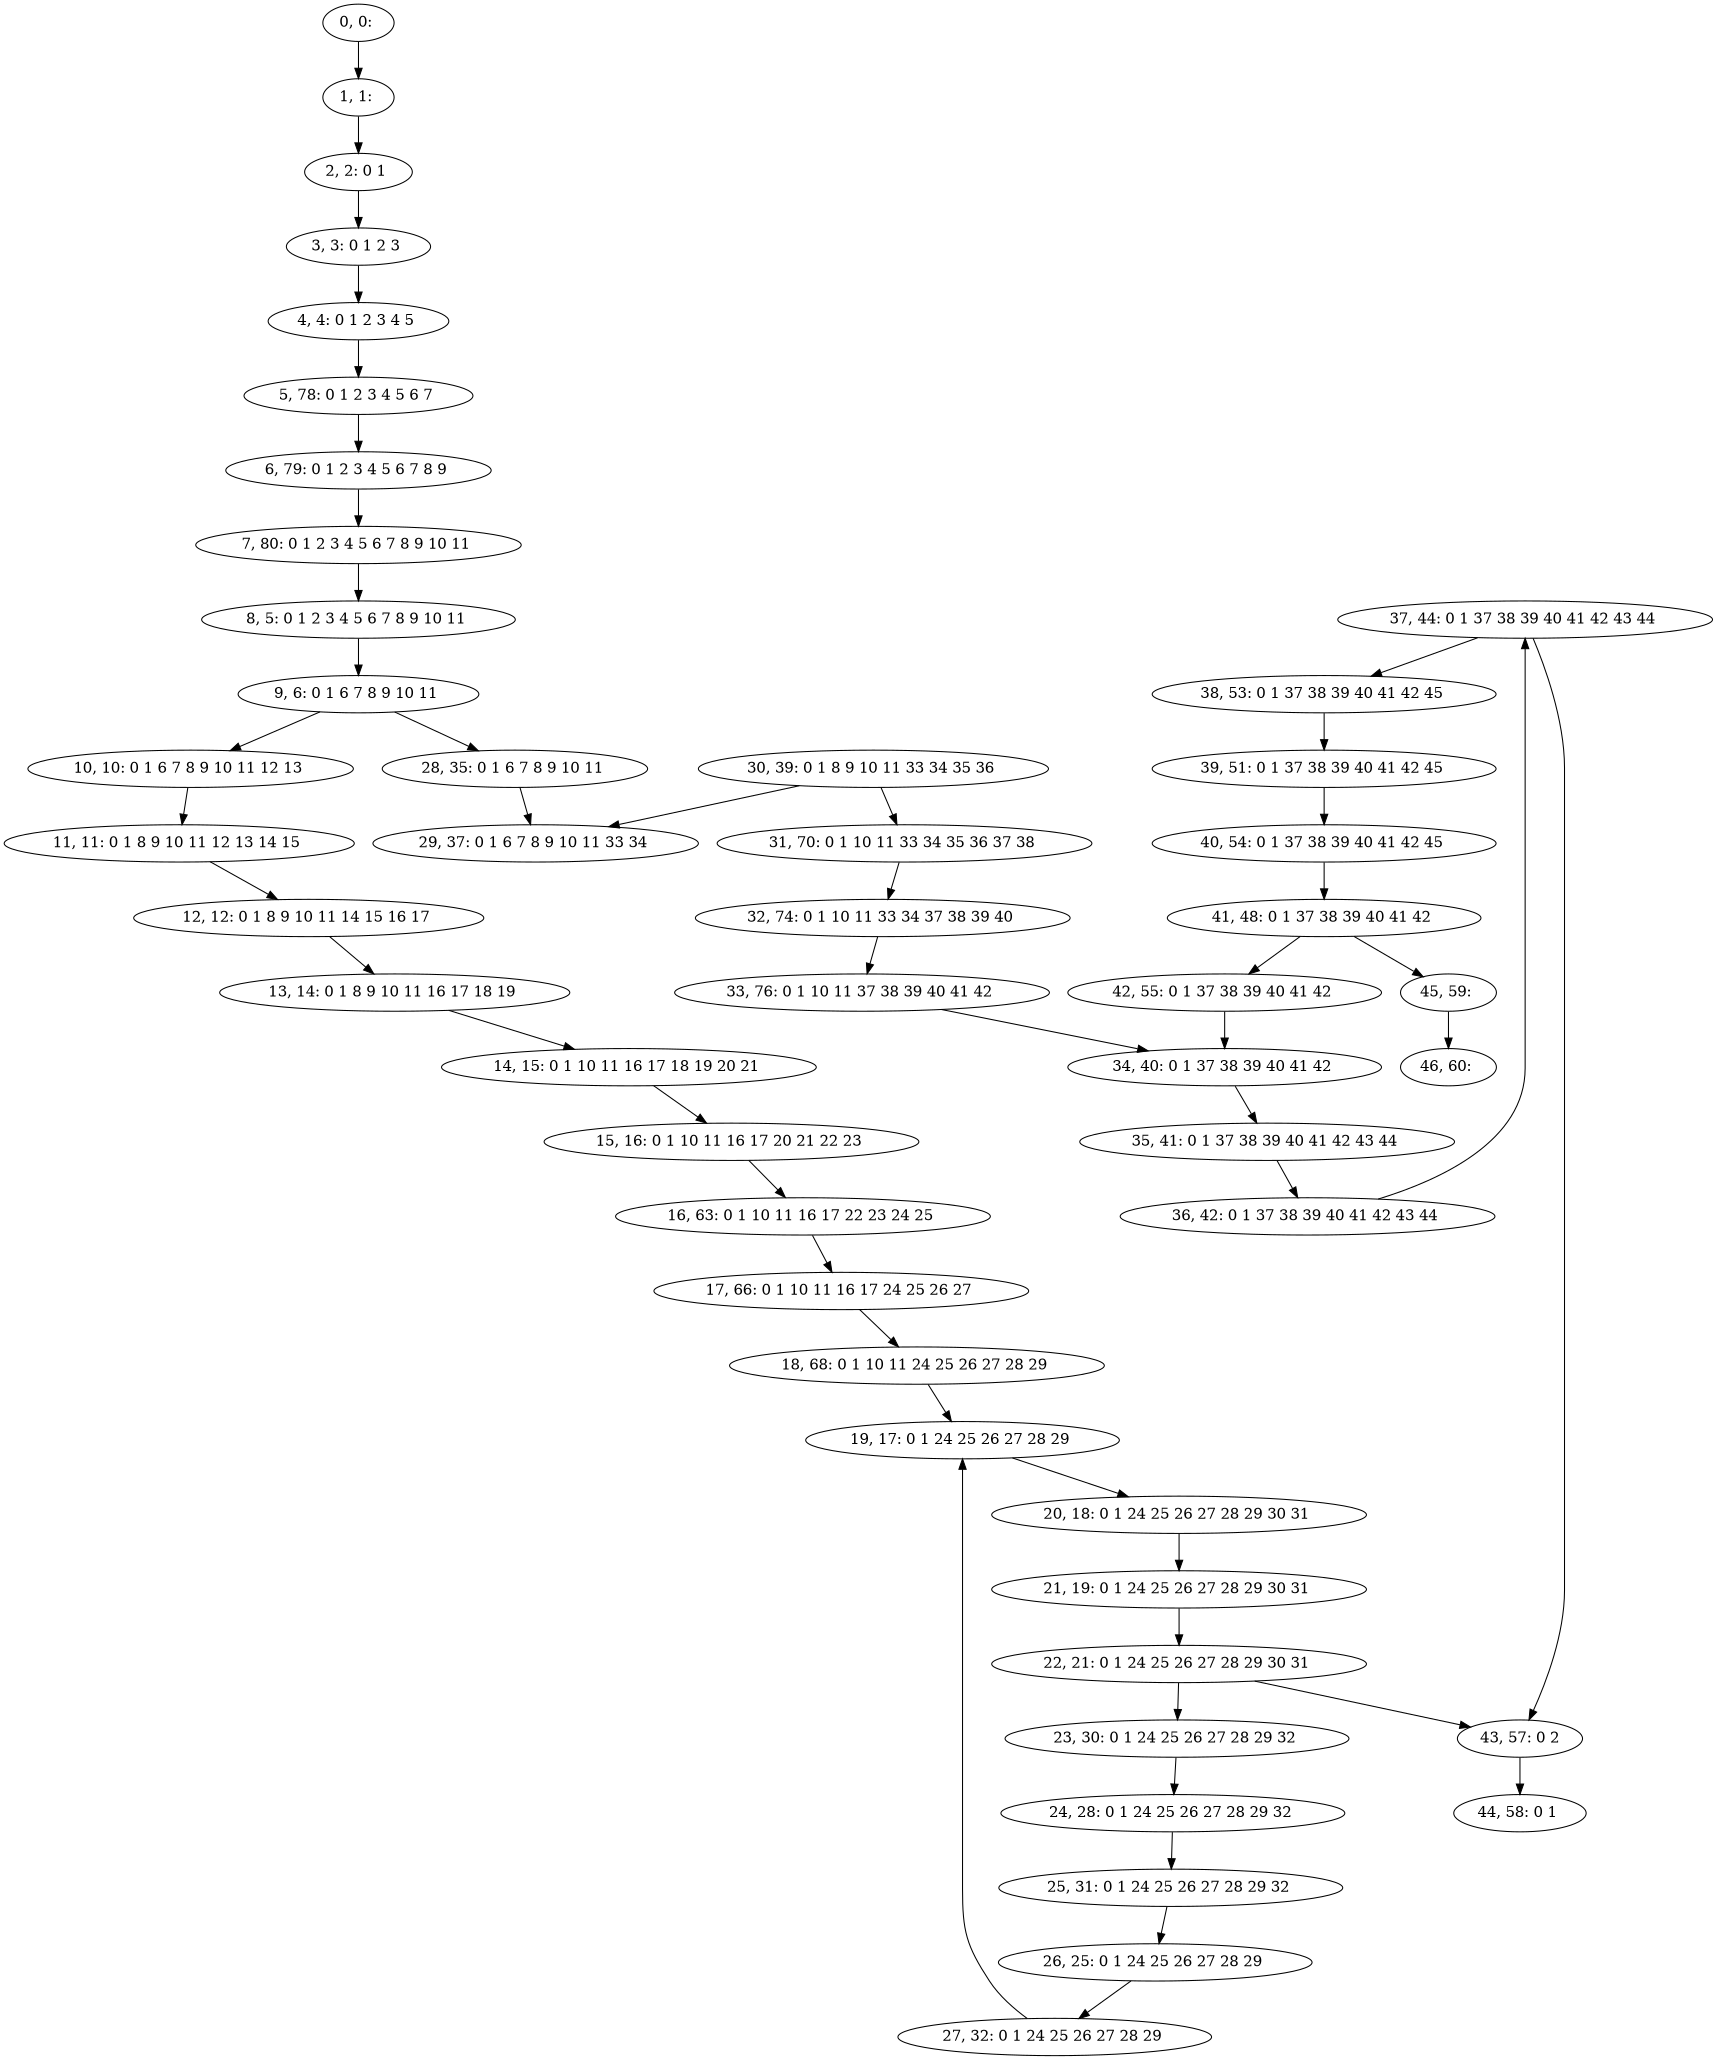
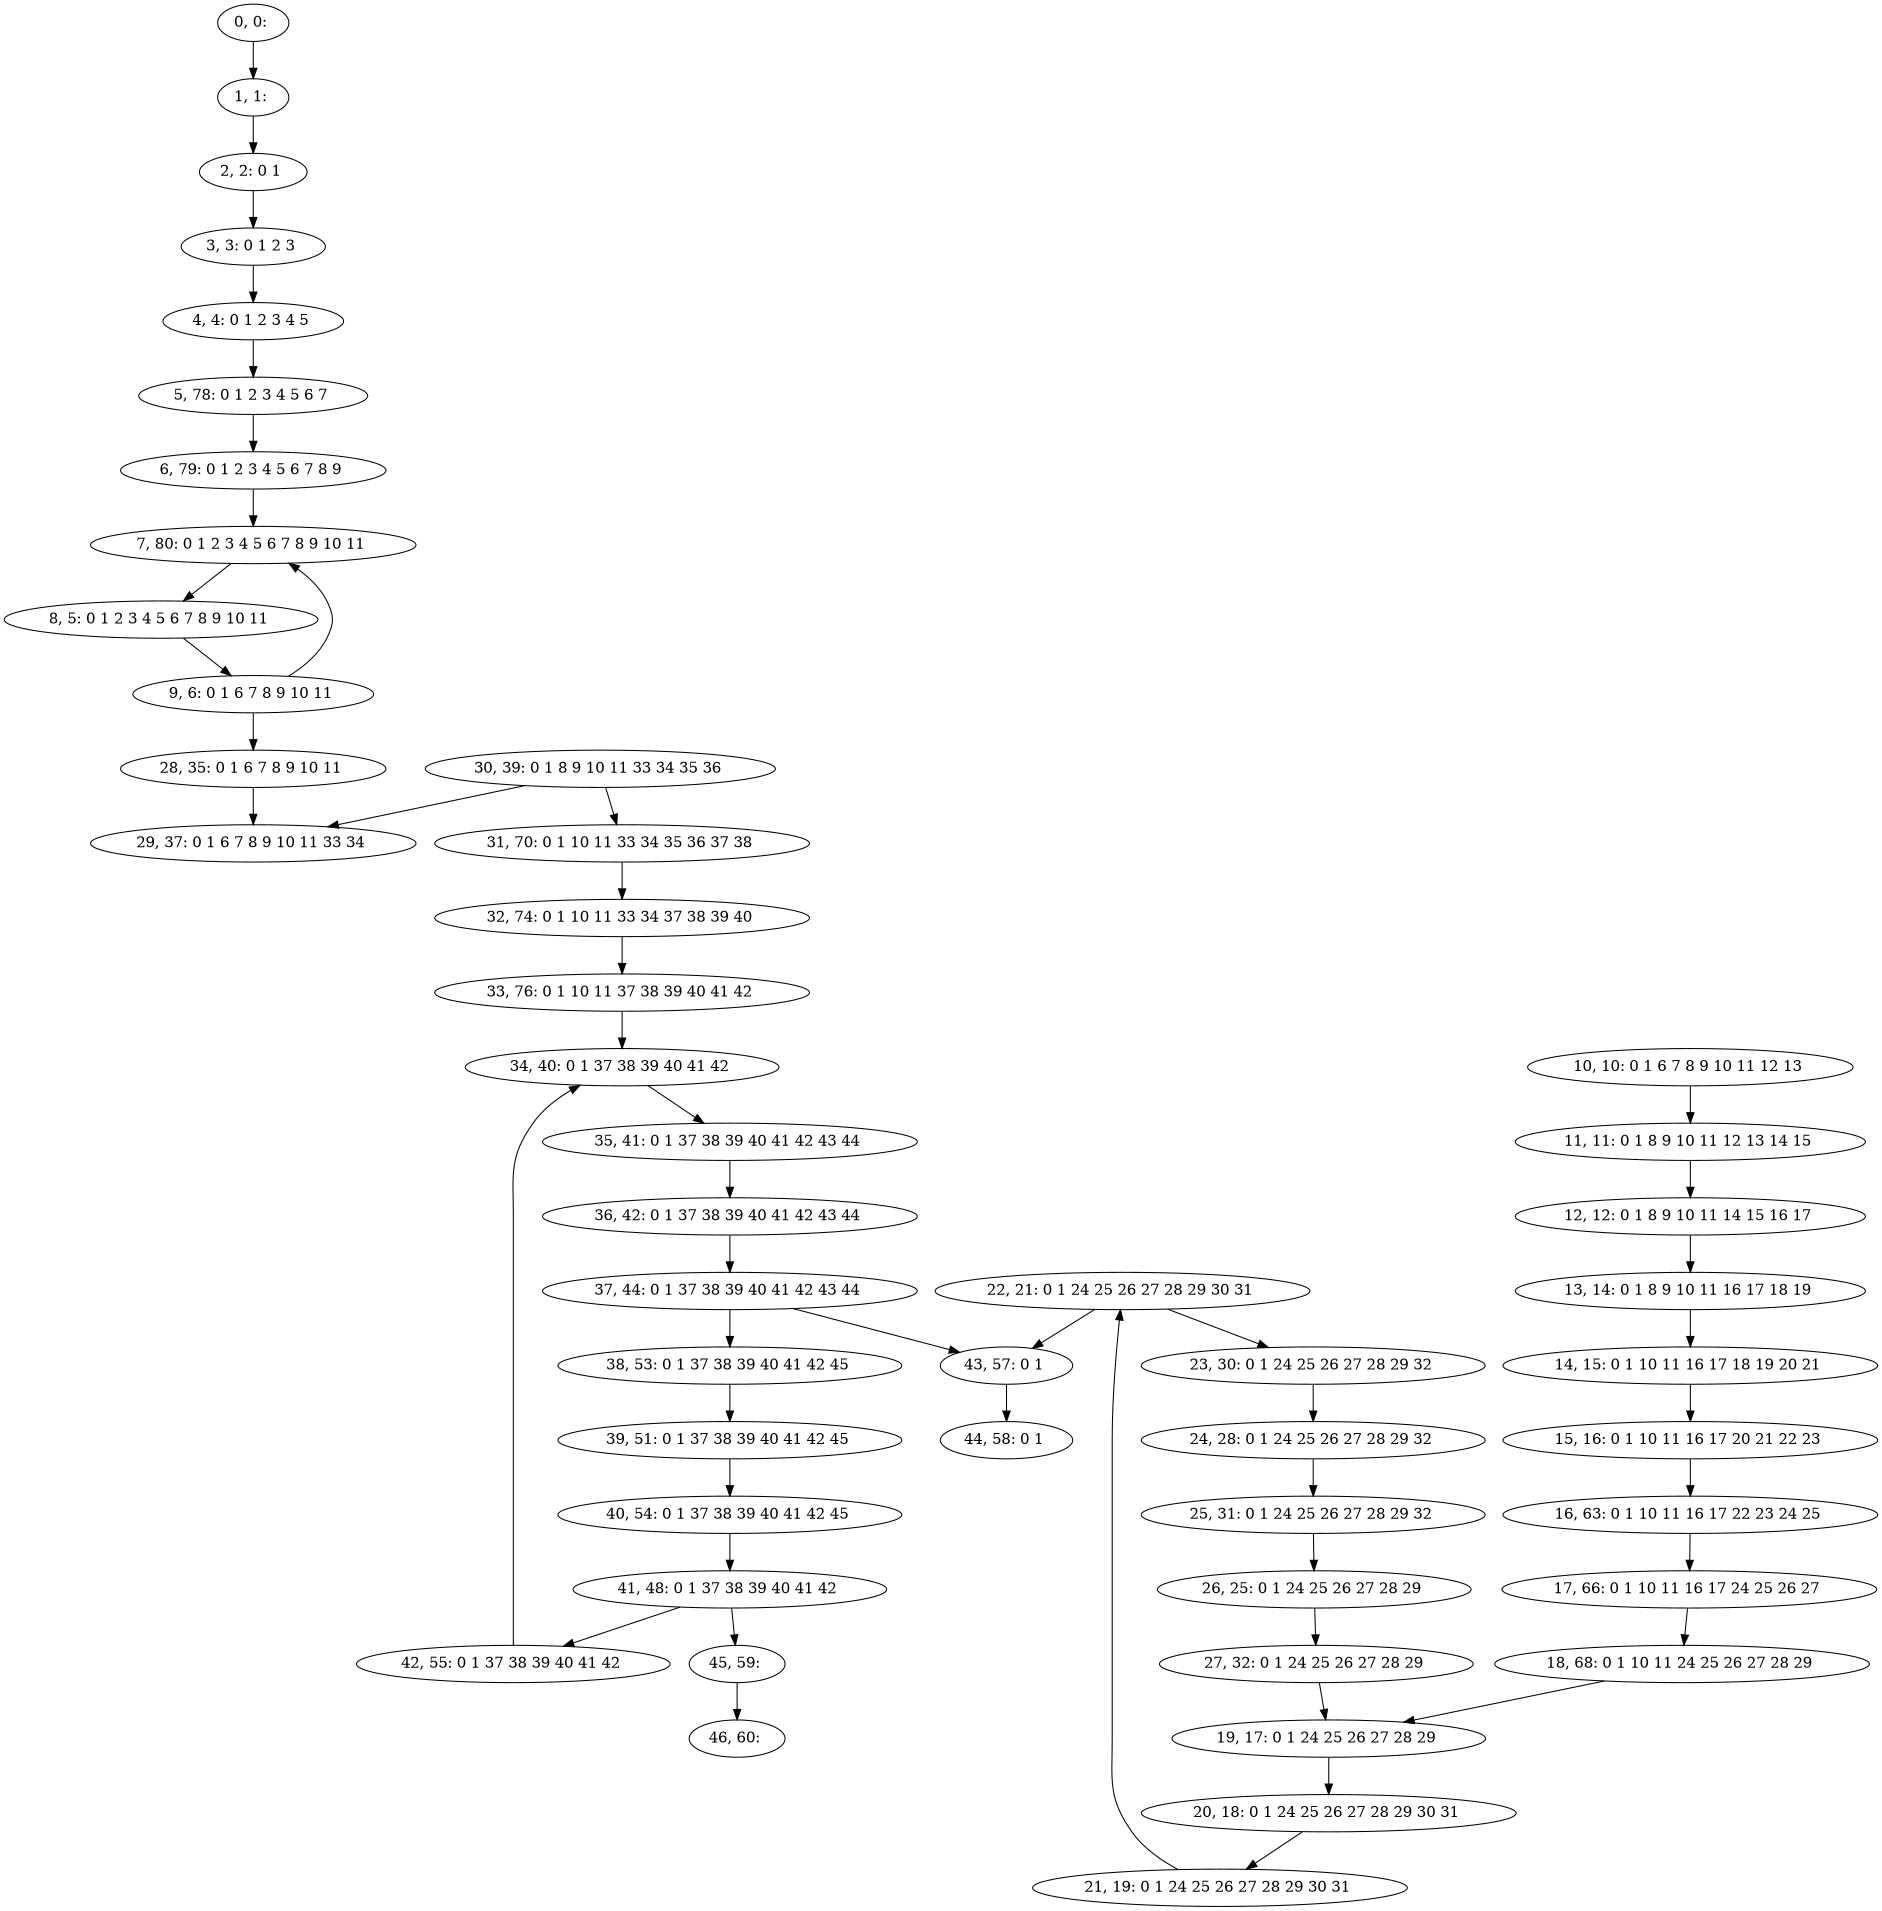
edge "9, 6: 0 1 6 7 8 9 10 11" -> "10, 10: 0 1 6 7 8 9 10 11 12 13": now "9, 6: 0 1 6 7 8 9 10 11" -> "7, 80: 0 1 2 3 4 5 6 7 8 9 10 11"
node "43, 57: 0 2": label "43, 57: 0 2" -> "43, 57: 0 1"
